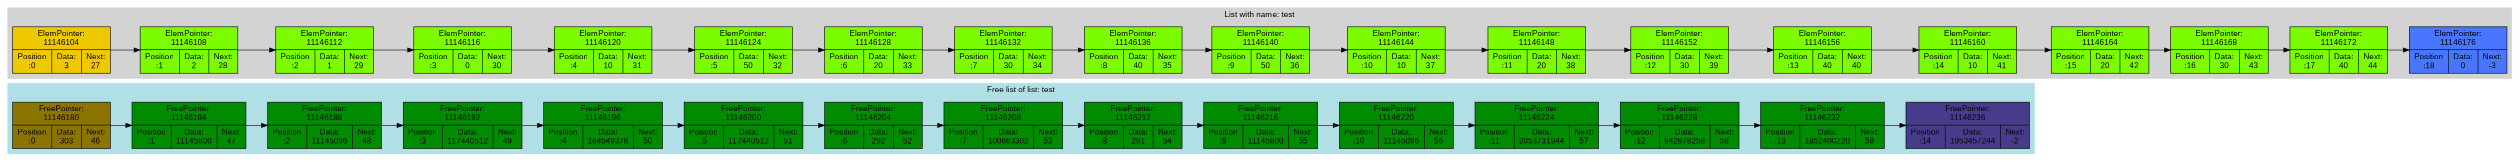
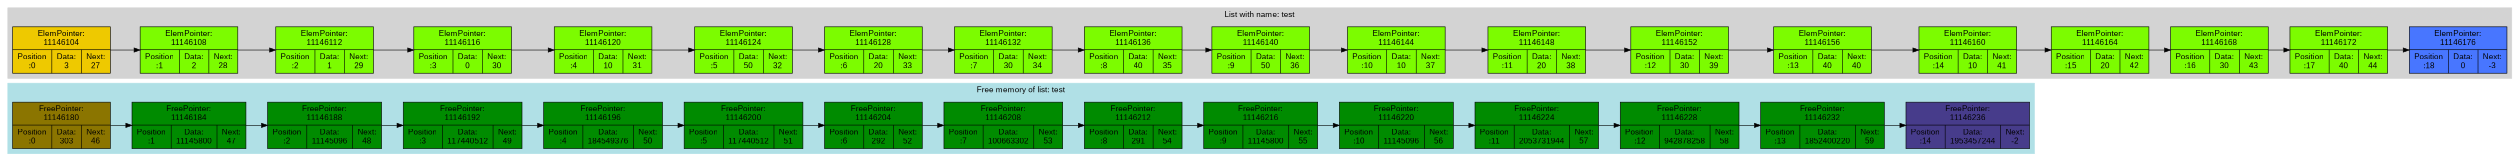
cluster "Free list of list: test": label "Free list of list: test" -> "Free memory of list: test"
